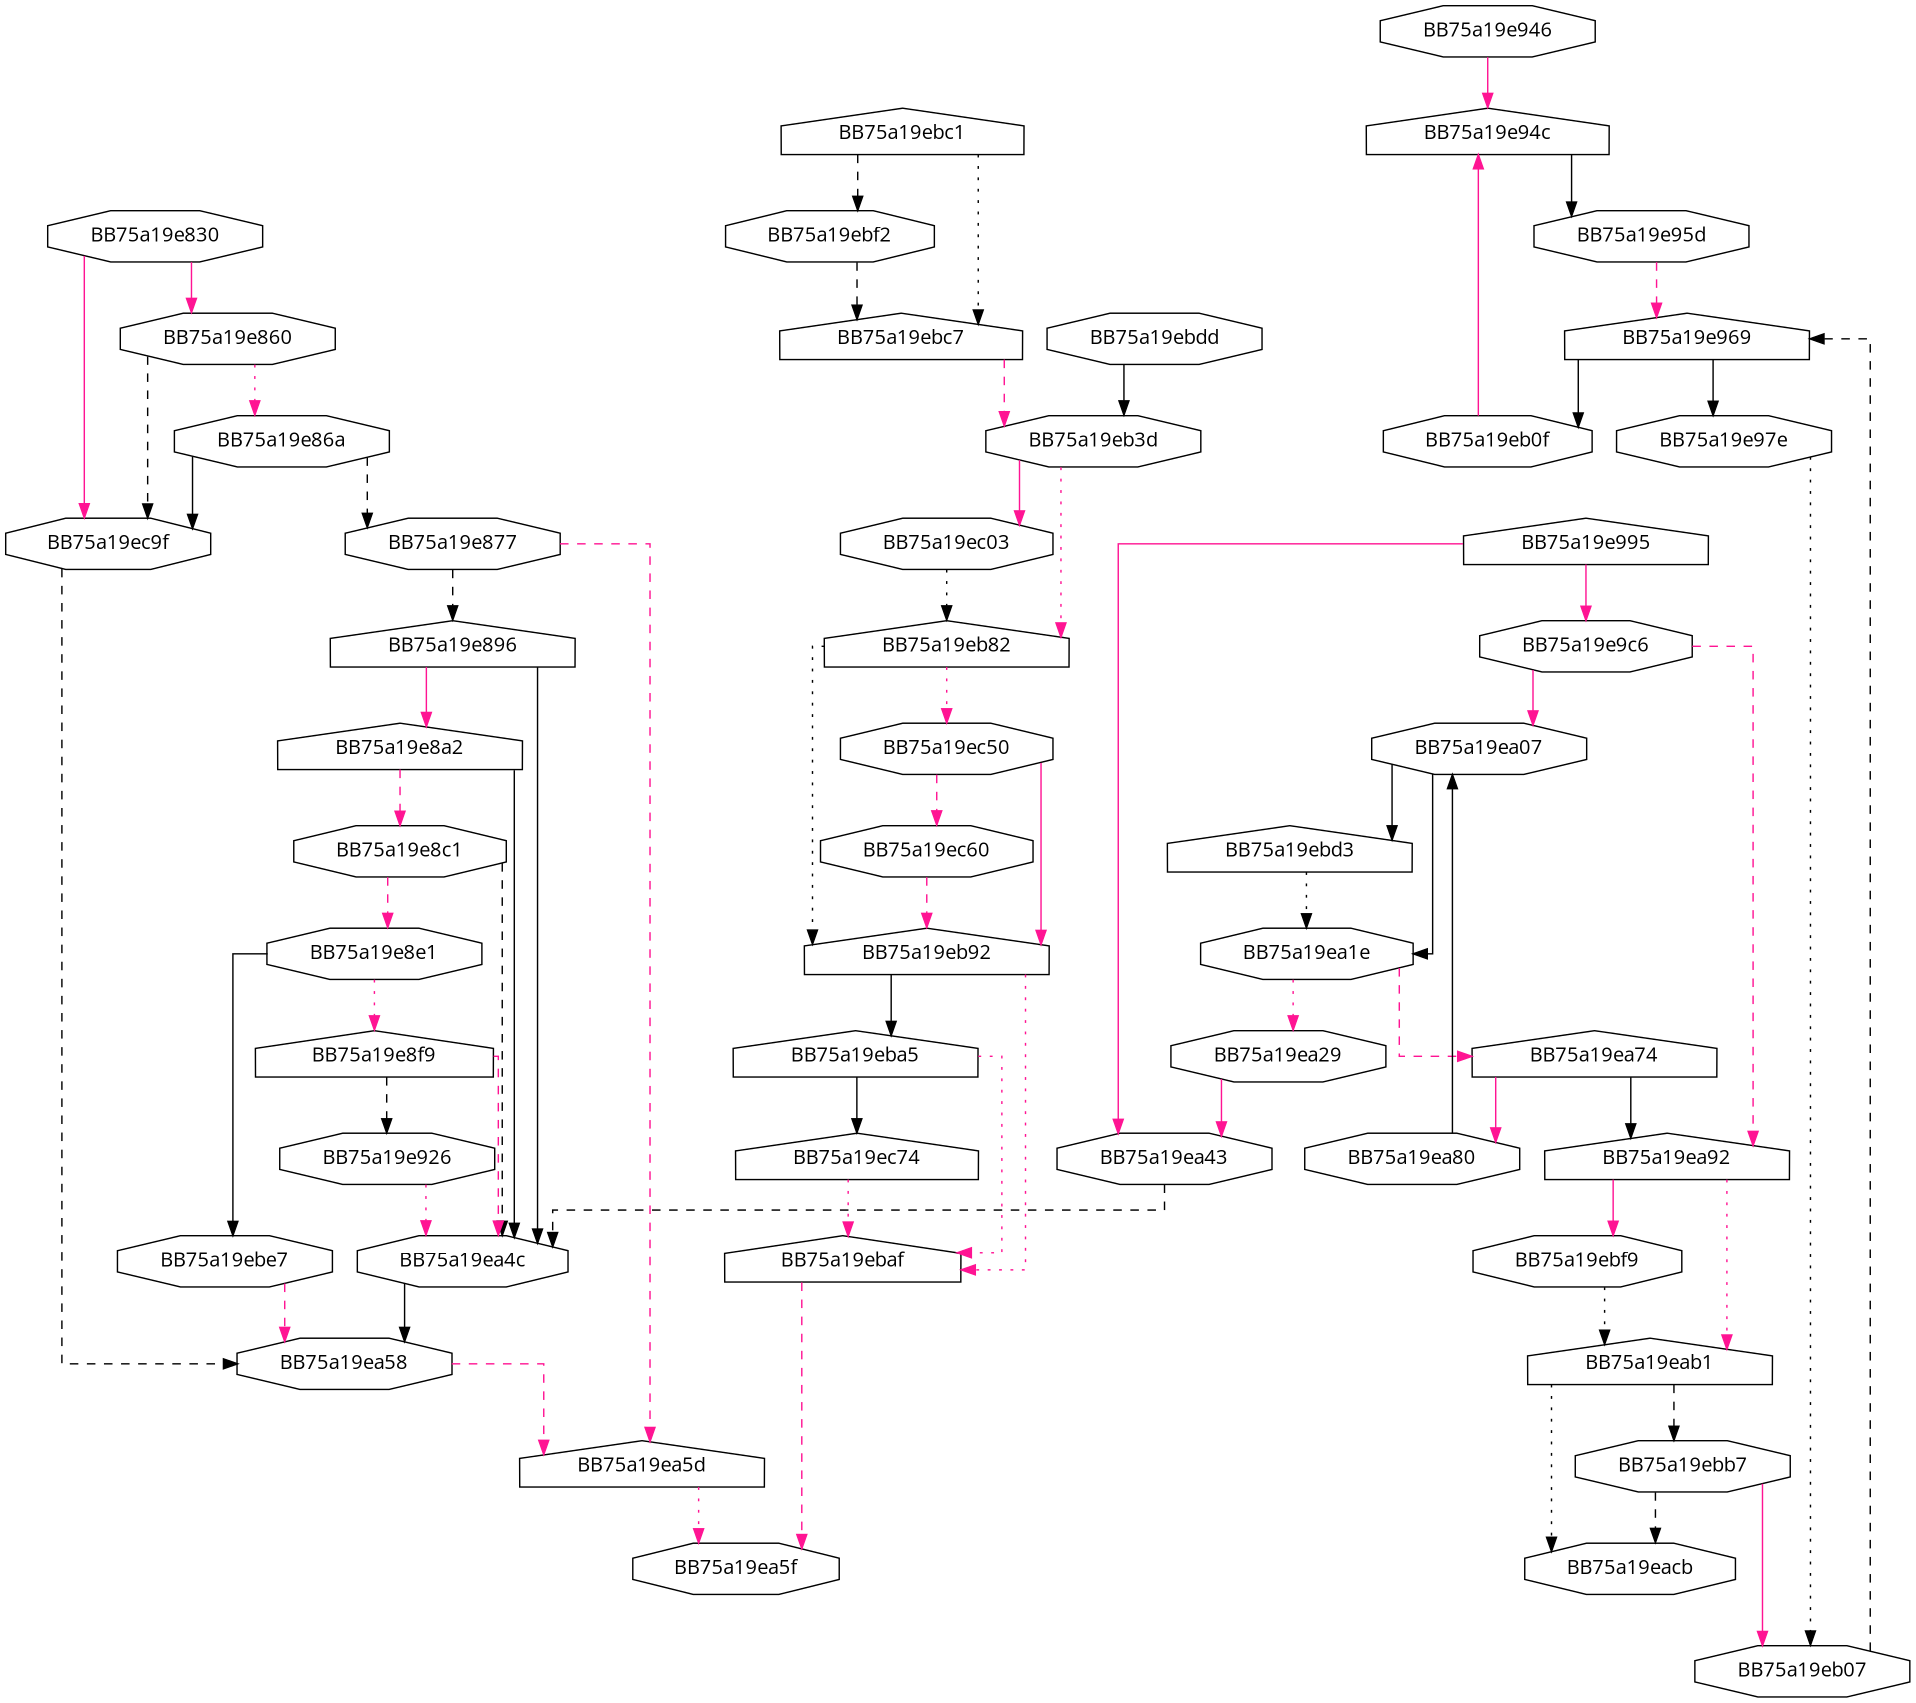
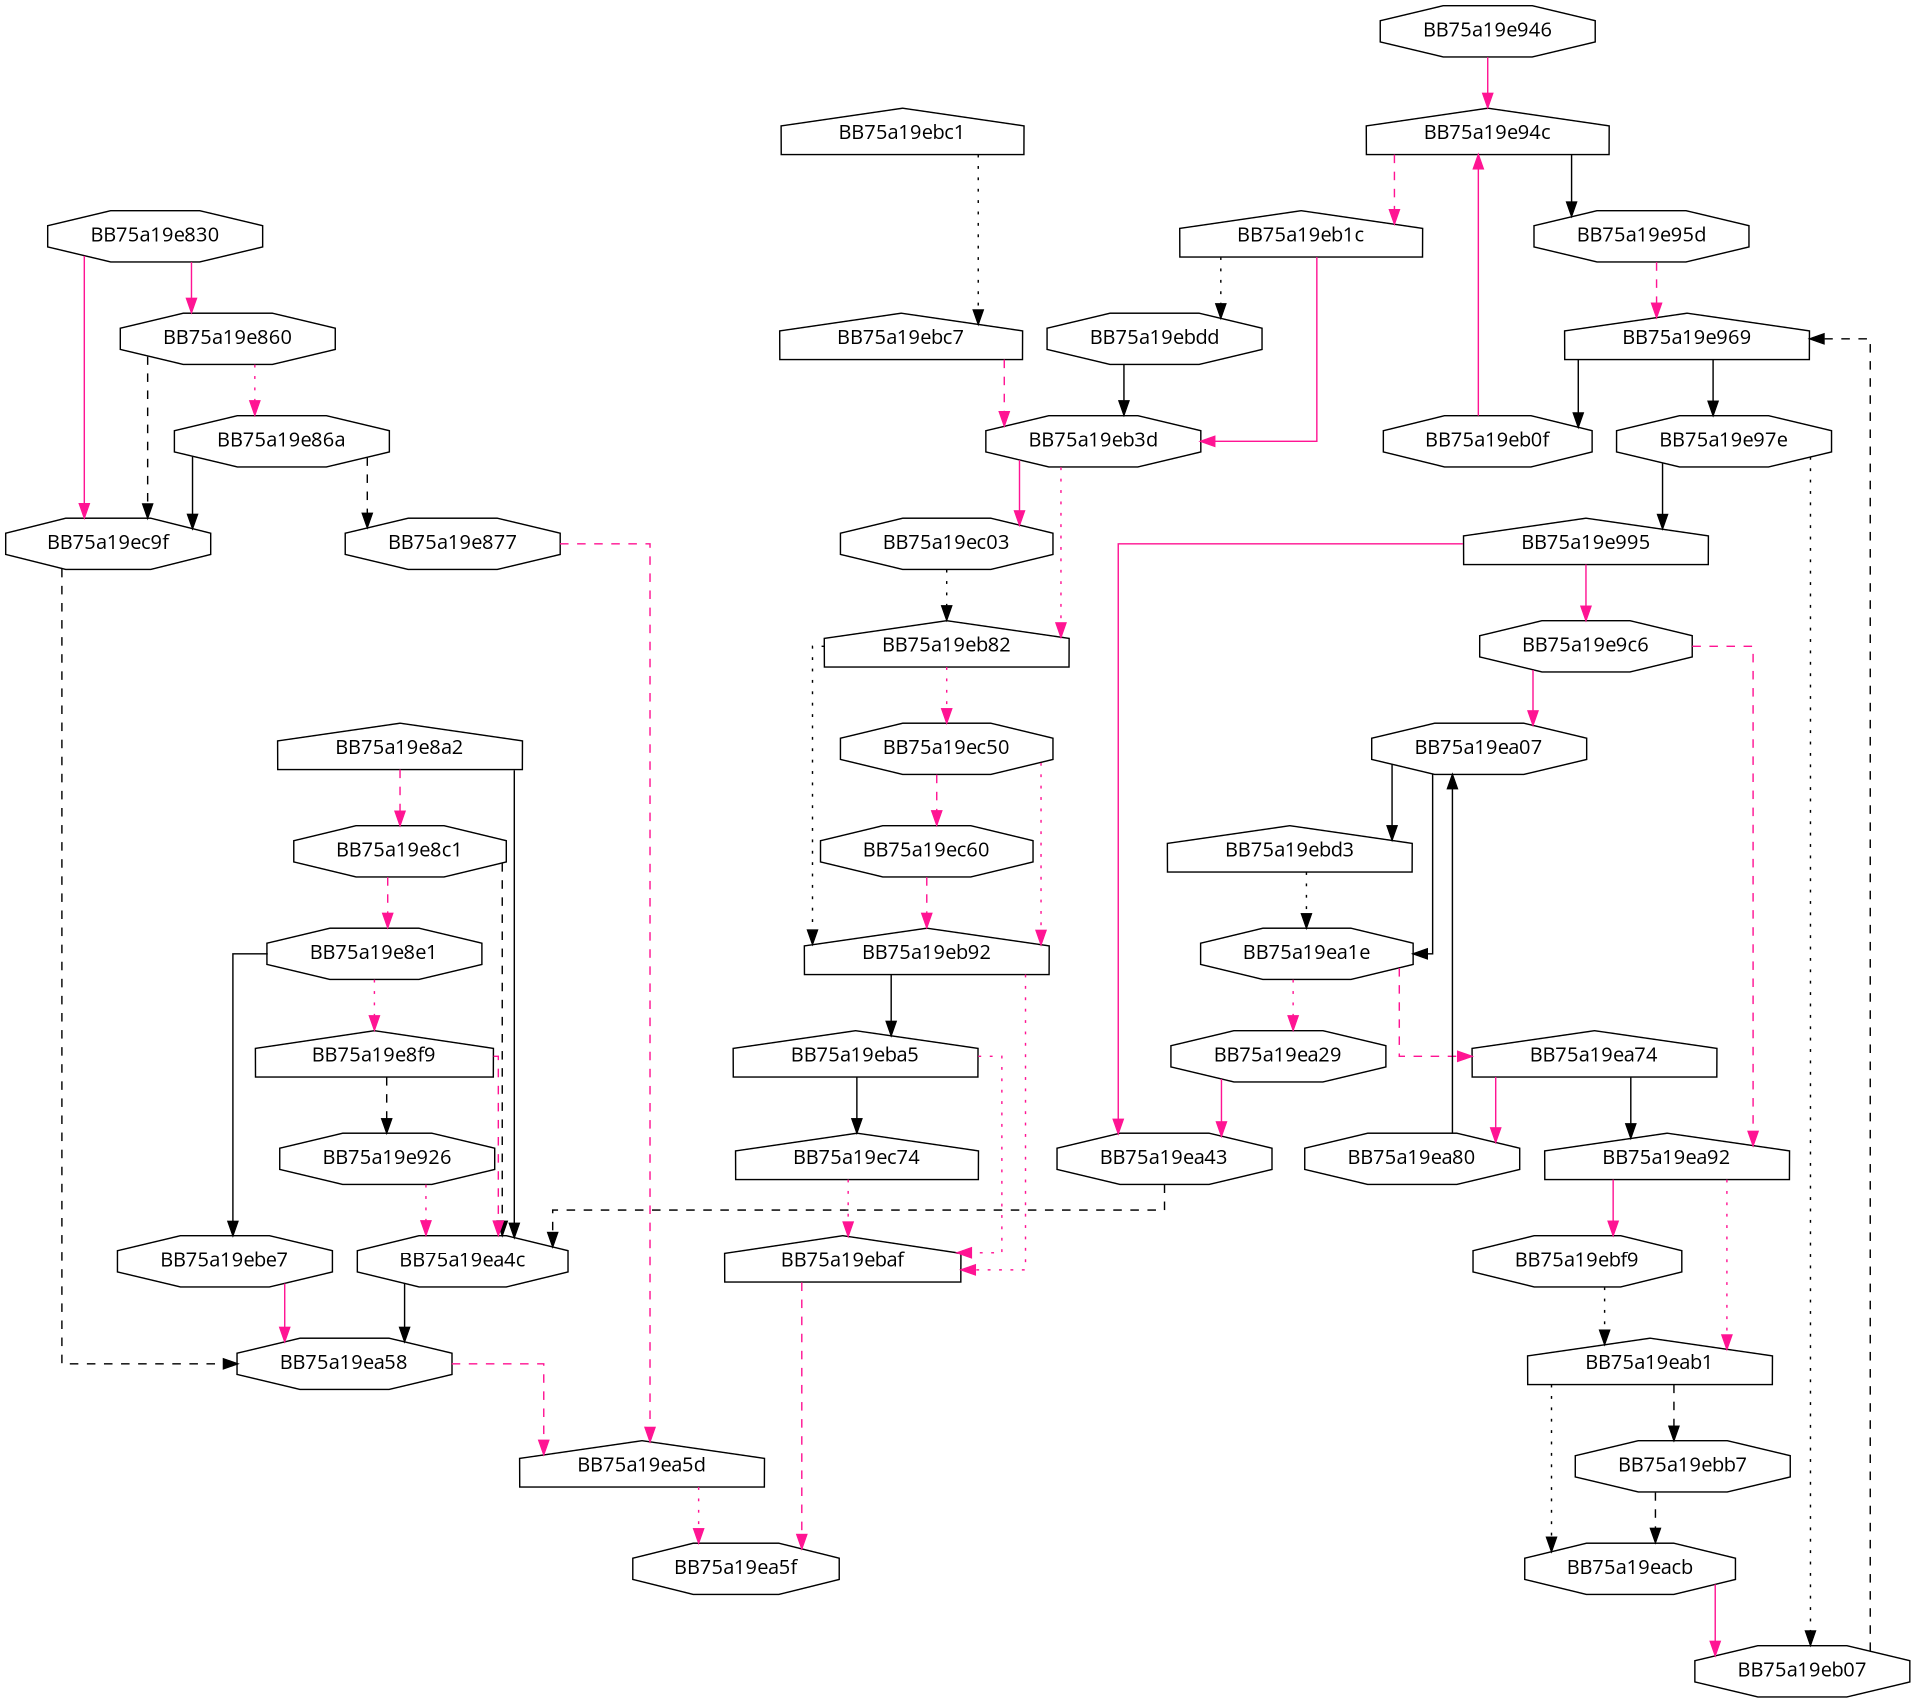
node "BB75a19ebf2": removed
node "BB75a19eb1c": added
edge "BB75a19e97e" -> "BB75a19e995": added
node "BB75a19e896": removed
edge "BB75a19ec50" -> "BB75a19eb92": style solid -> dotted
edge "BB75a19ebe7" -> "BB75a19ea58": style dashed -> solid
edge "BB75a19ebb7" -> "BB75a19eb07": now "BB75a19eacb" -> "BB75a19eb07"
